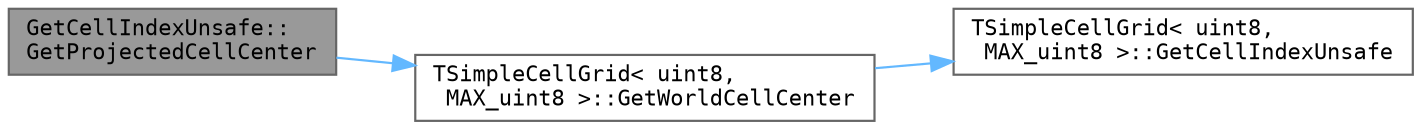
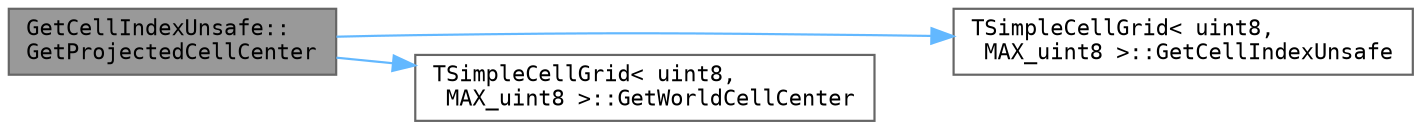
edge "TSimpleCellGrid< uint8, MAX_uint8 >::GetWorldCellCenter" -> "TSimpleCellGrid< uint8, MAX_uint8 >::GetCellIndexUnsafe": now "GetCellIndexUnsafe:: GetProjectedCellCenter" -> "TSimpleCellGrid< uint8, MAX_uint8 >::GetCellIndexUnsafe"
